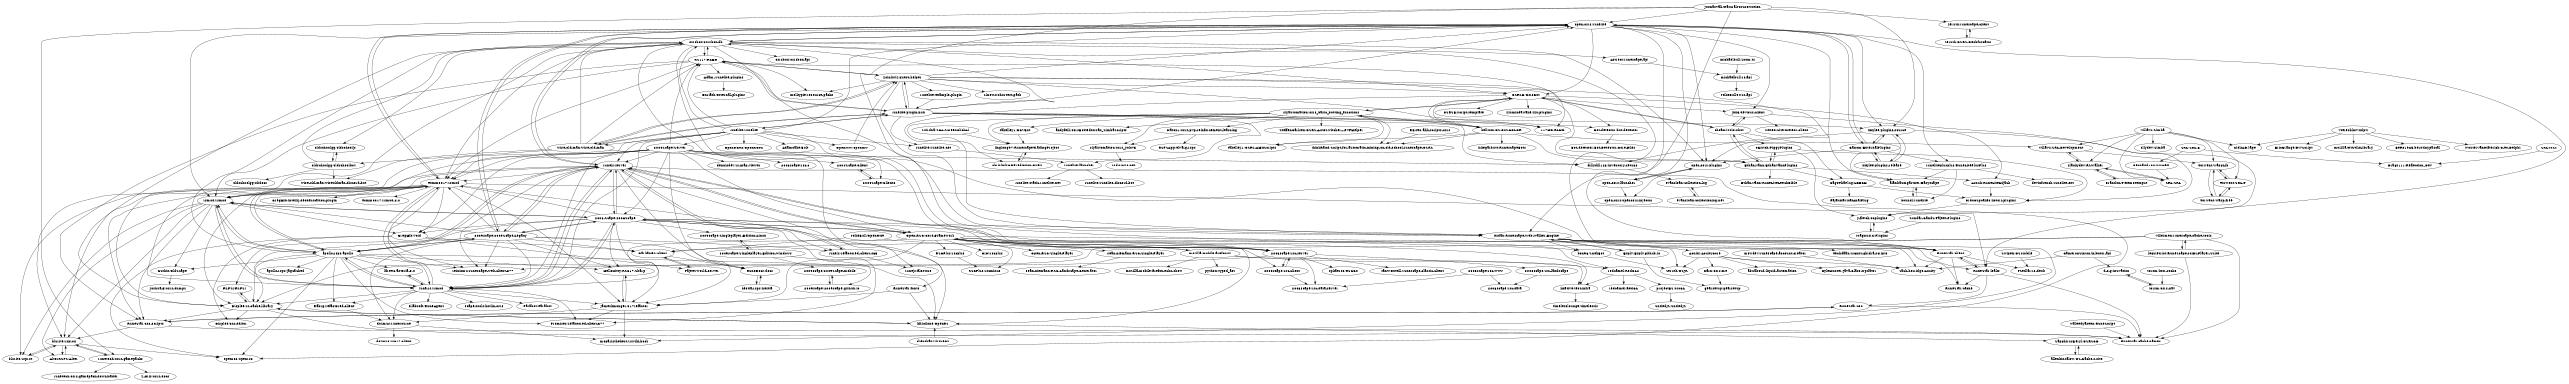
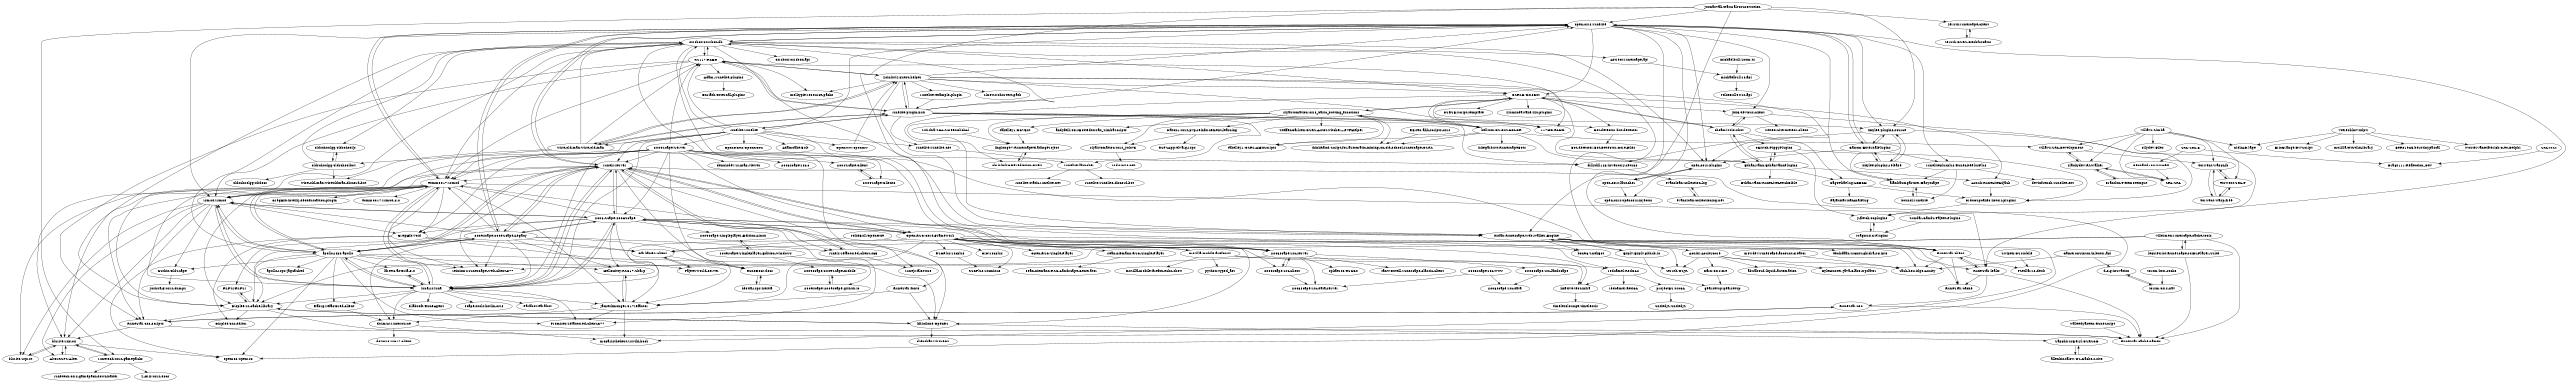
node "ollydev/Simba": label "ollydev/Simba" -> "ollydev/Files"
node "luna-rs/rsmod": label "luna-rs/rsmod" -> "luna-rs/luna"
edge "clienthax/VirtueOS" -> "kfricilone/OpenRS": reversed
